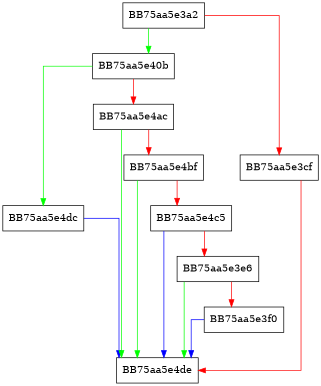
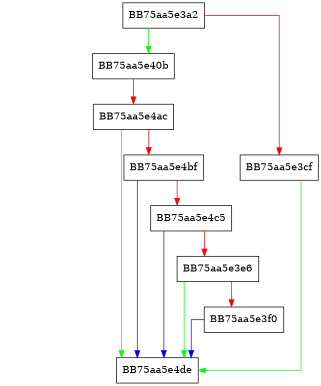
node "BB75aa5e4dc": removed
edge "BB75aa5e4bf" -> "BB75aa5e4de": color green -> blue
edge "BB75aa5e3cf" -> "BB75aa5e4de": color red -> green
